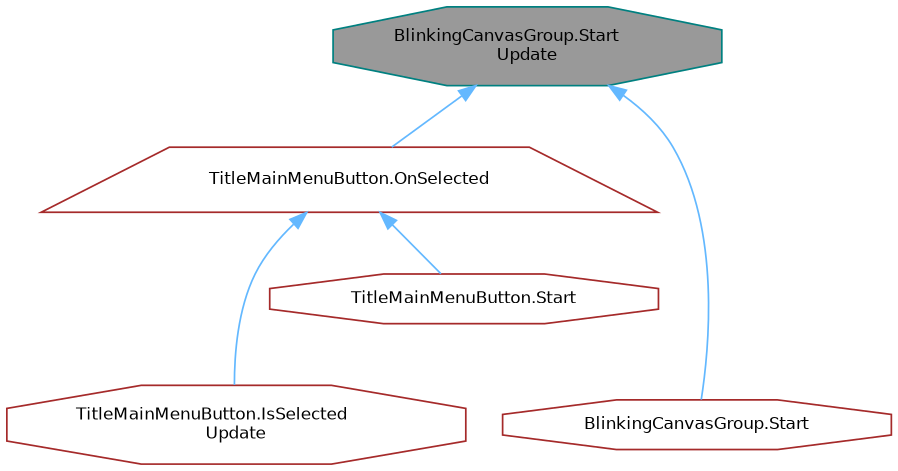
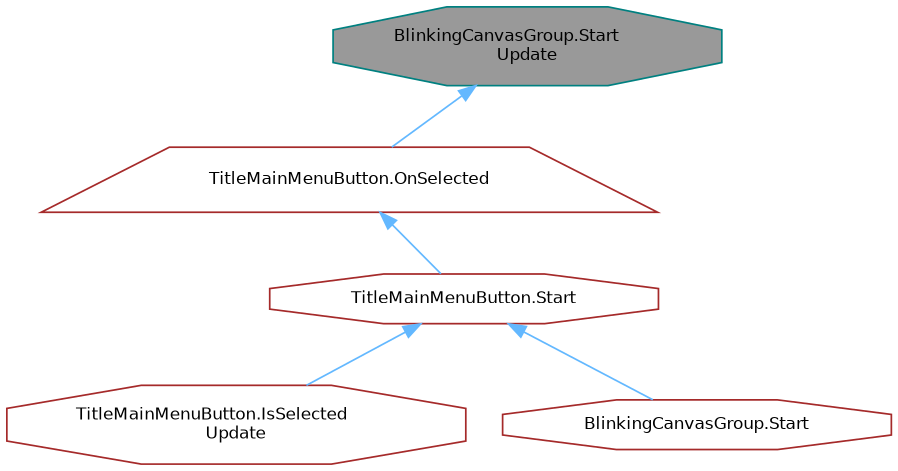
edge "BlinkingCanvasGroup.Start" -> "BlinkingCanvasGroup.Start Update": now "BlinkingCanvasGroup.Start" -> "TitleMainMenuButton.Start"
edge "TitleMainMenuButton.IsSelected Update" -> "TitleMainMenuButton.OnSelected": now "TitleMainMenuButton.IsSelected Update" -> "TitleMainMenuButton.Start"
